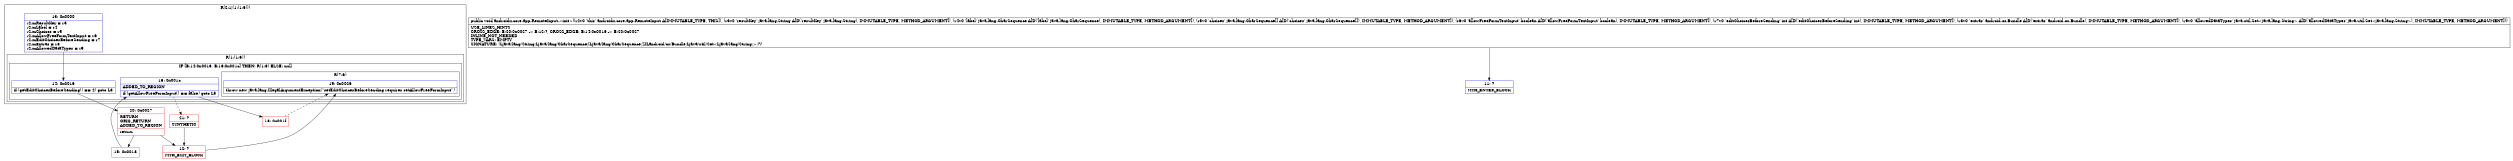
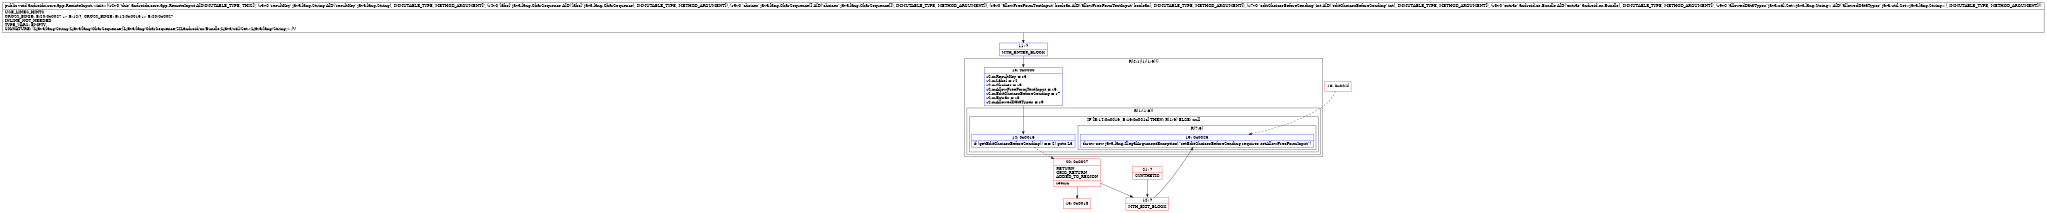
edge "11: ?" -> "13: 0x0000": added
node "16: 0x001c": removed
edge "14: 0x0016" -> "20: 0x0027": style solid -> dashed
